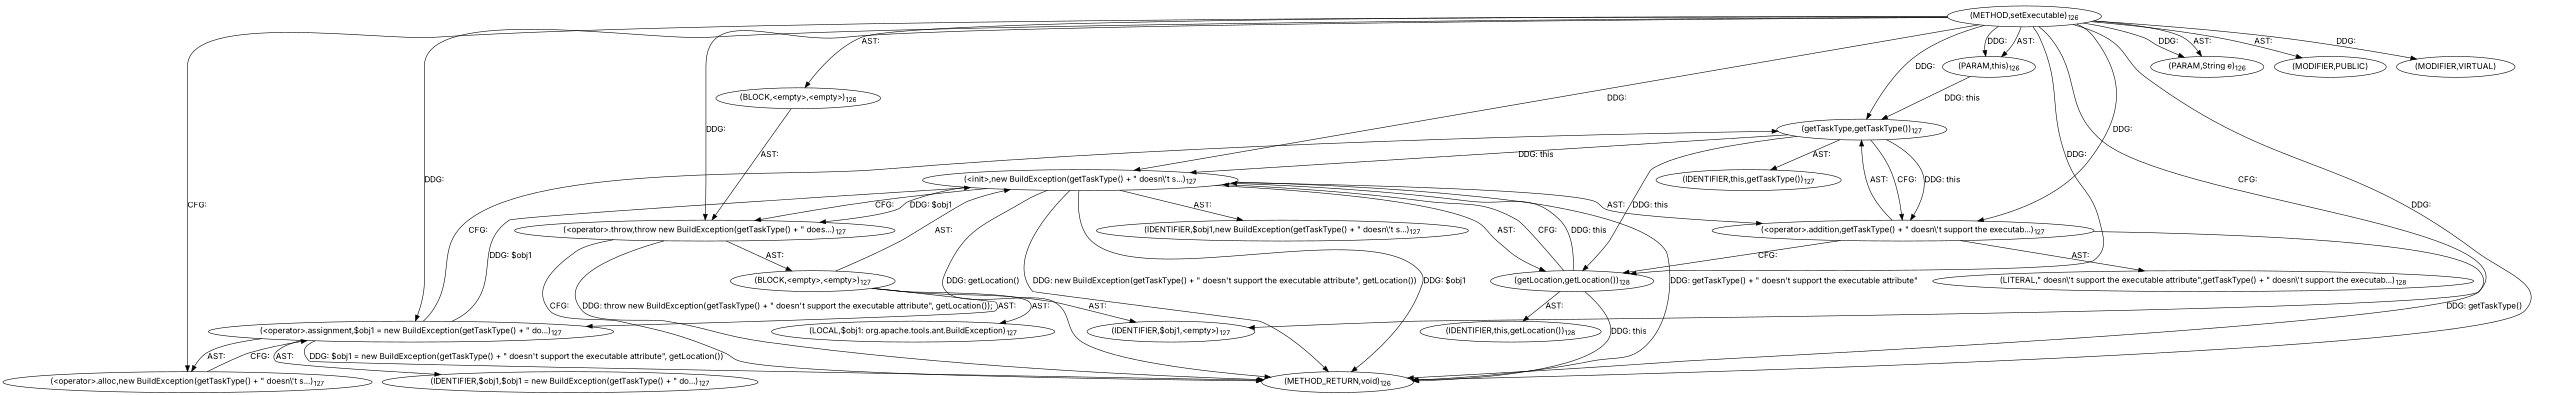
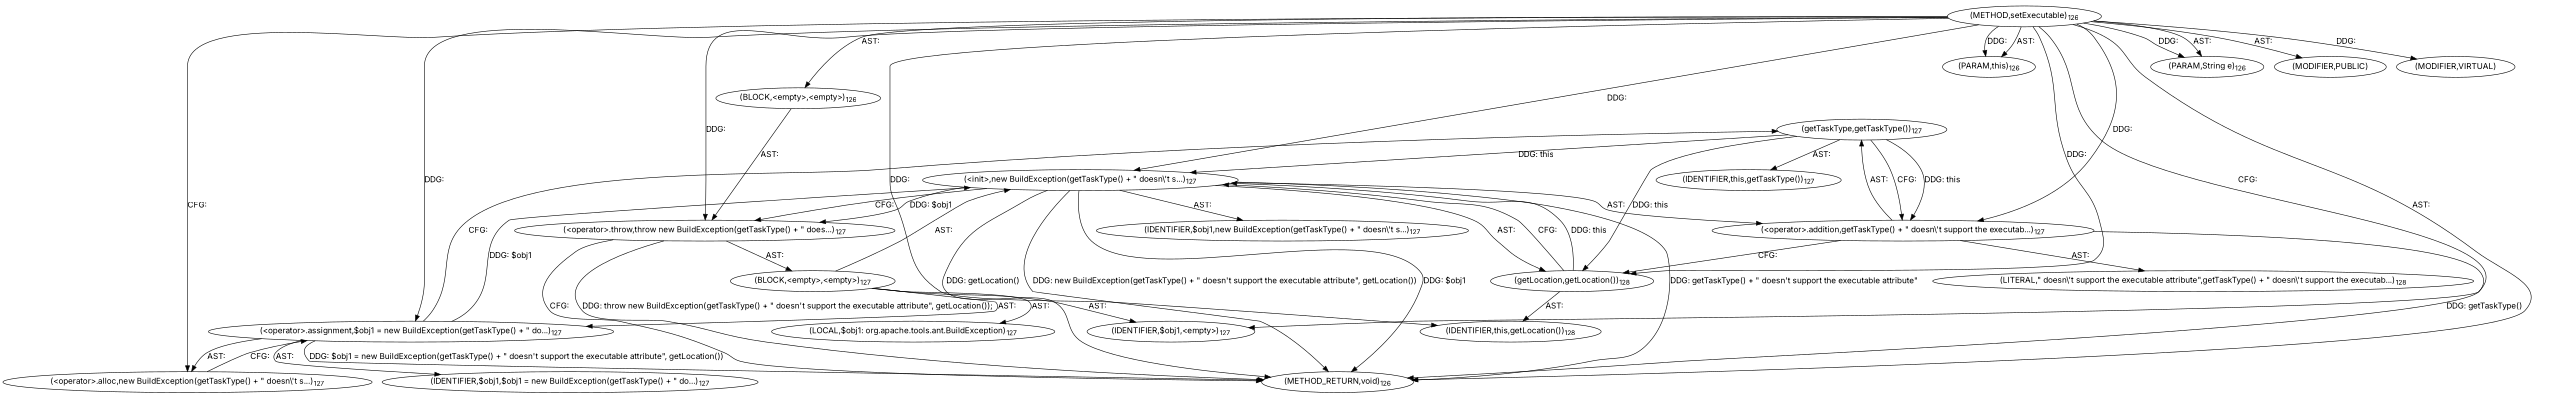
edge "(METHOD,setExecutable)" -> "(getTaskType,getTaskType())": now "(METHOD,setExecutable)" -> "(IDENTIFIER,this,getLocation())"
edge "(PARAM,this)" -> "(getTaskType,getTaskType())": removed, label "DDG: this"
edge "(METHOD,setExecutable)" -> "(METHOD_RETURN,void)": label "DDG: " -> "AST: "
edge "(getLocation,getLocation())" -> "(METHOD_RETURN,void)": removed, label "DDG: this"
